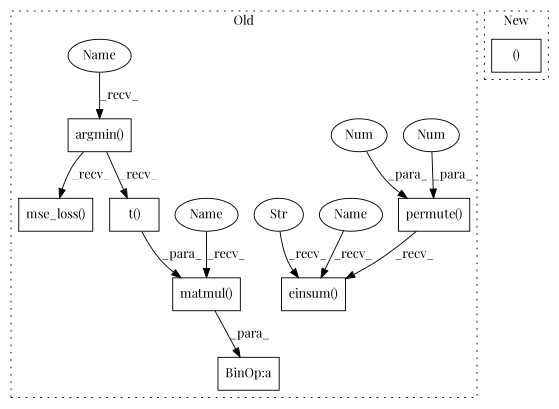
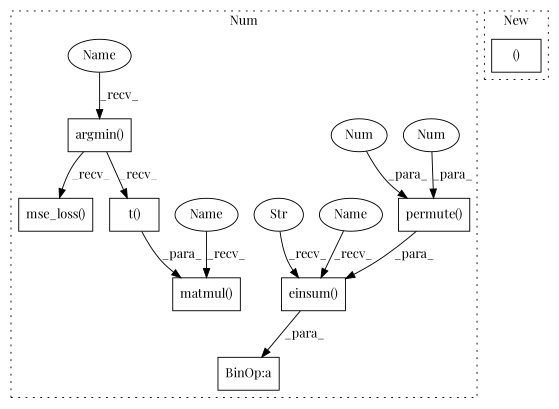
cluster "Old": label "Old" -> "Num"
edge "permute()" -> "einsum()": label "_recv_" -> "_para_"
edge "matmul()" -> "BinOp:a": now "einsum()" -> "BinOp:a"
